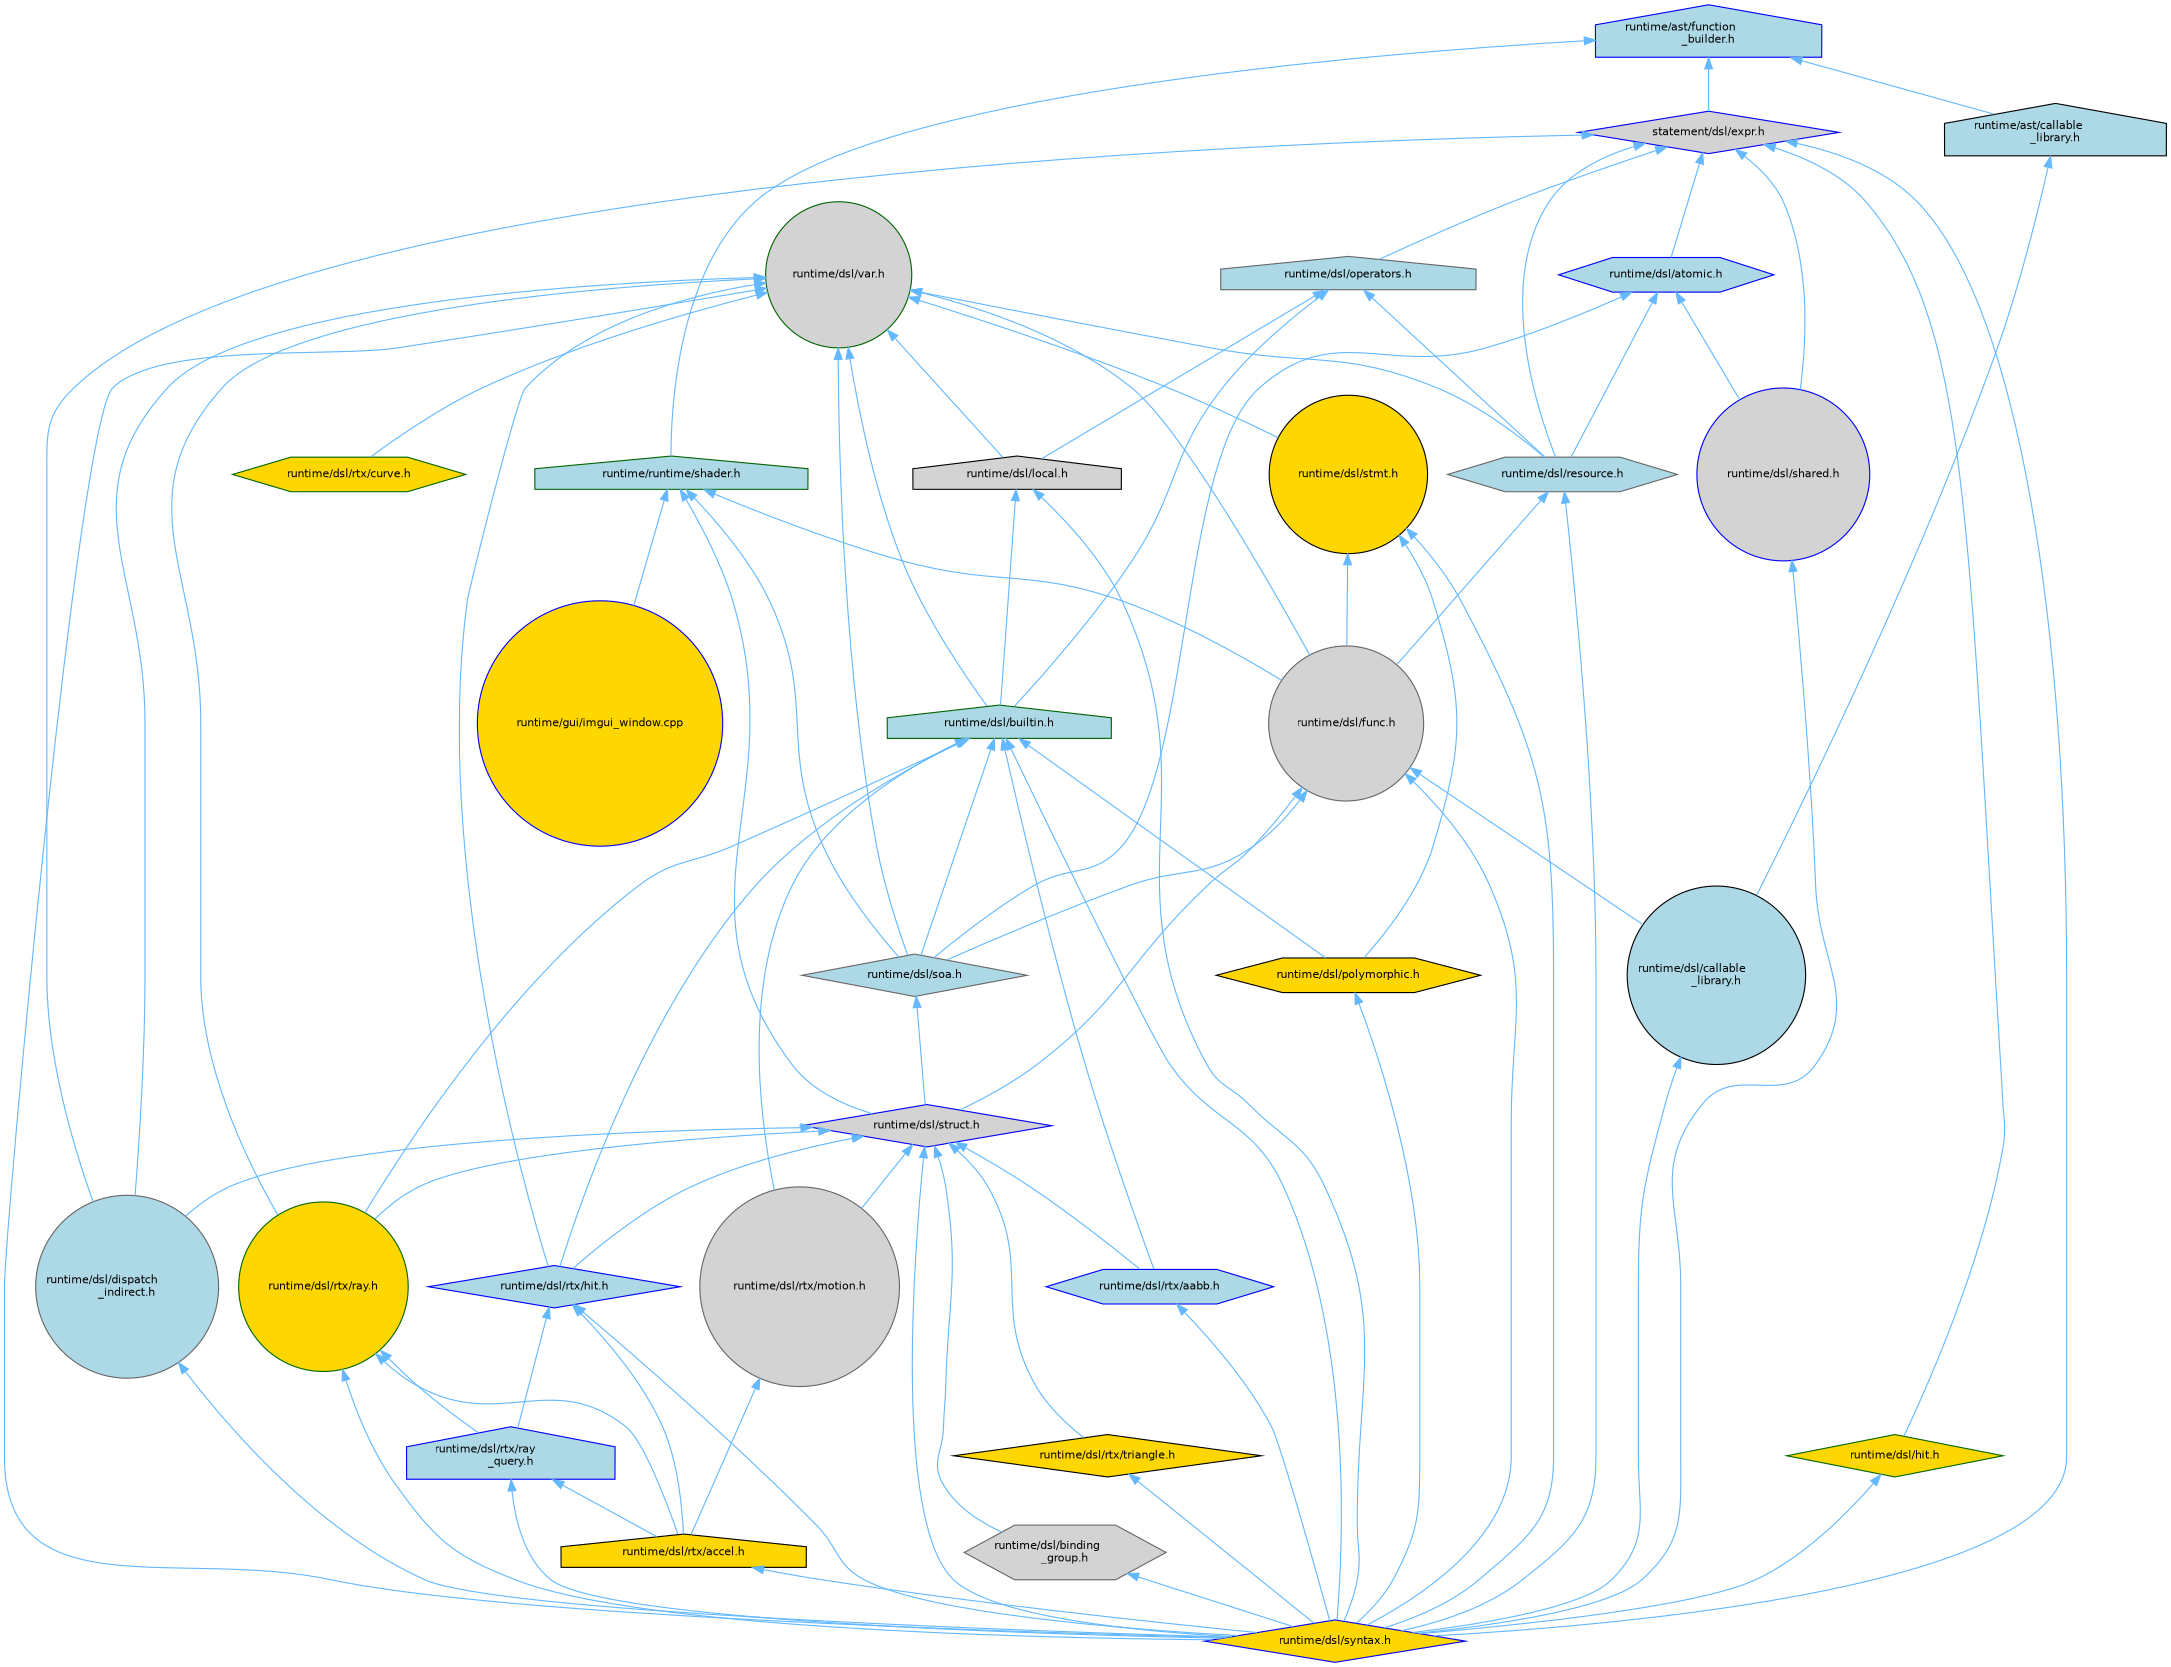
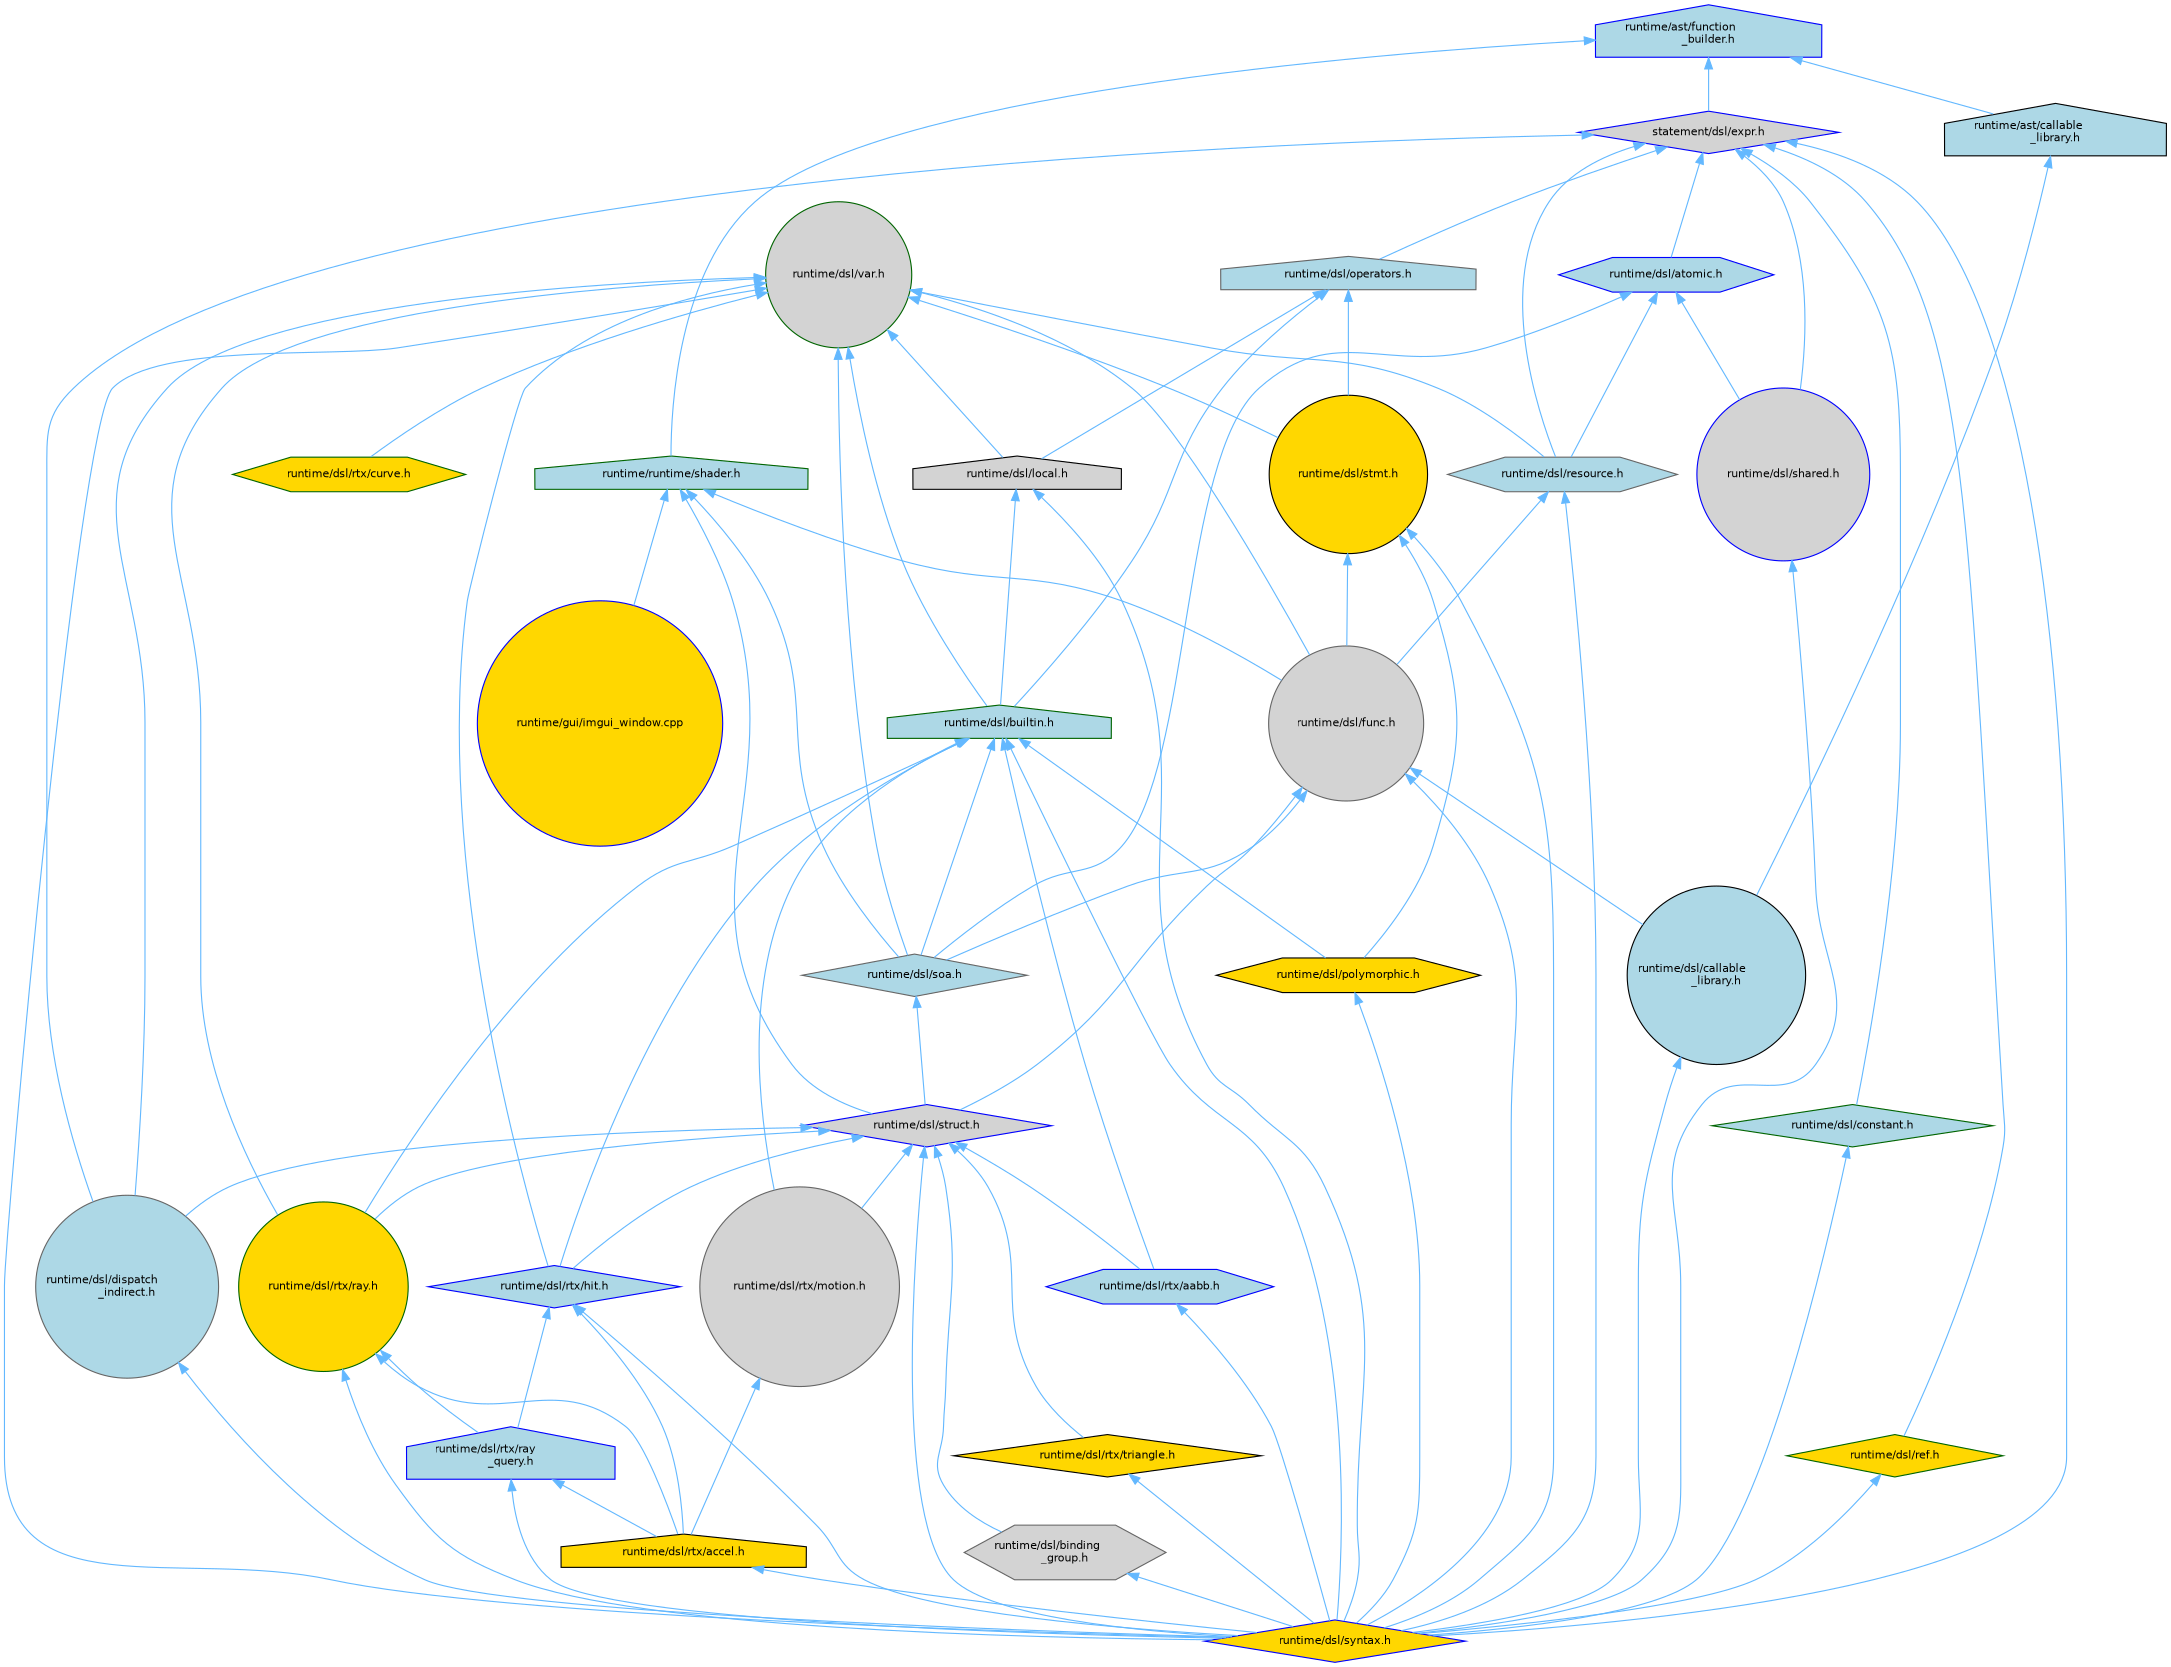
edge "runtime/dsl/resource.h" -> "runtime/dsl/operators.h": now "runtime/dsl/stmt.h" -> "runtime/dsl/operators.h"
node "runtime/dsl/constant.h": added
node "runtime/dsl/hit.h": label "runtime/dsl/hit.h" -> "runtime/dsl/ref.h"
